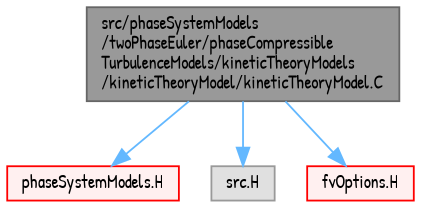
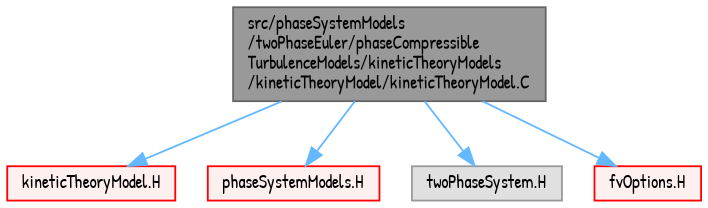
node "kineticTheoryModel.H": added
node "src.H": label "src.H" -> "twoPhaseSystem.H"
